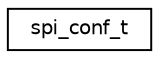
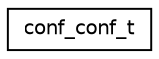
node "spi_conf_t": label "spi_conf_t" -> "conf_conf_t"
